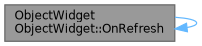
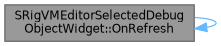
node "ObjectWidget ObjectWidget::OnRefresh": label "ObjectWidget ObjectWidget::OnRefresh" -> "SRigVMEditorSelectedDebug ObjectWidget::OnRefresh"
